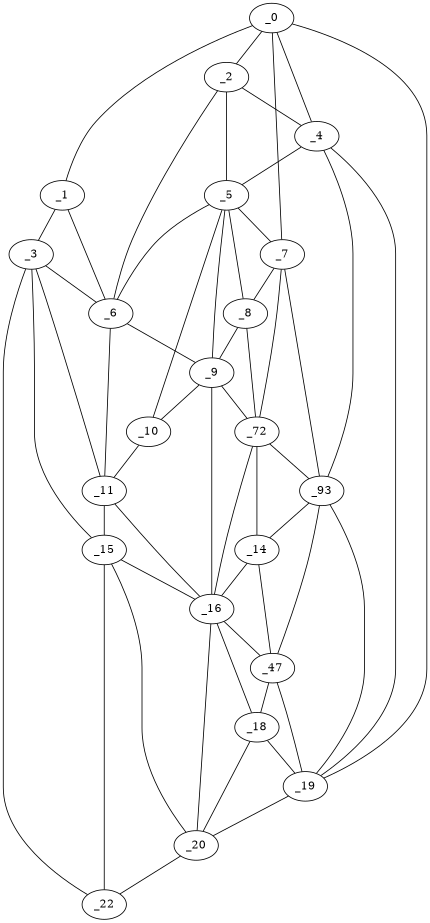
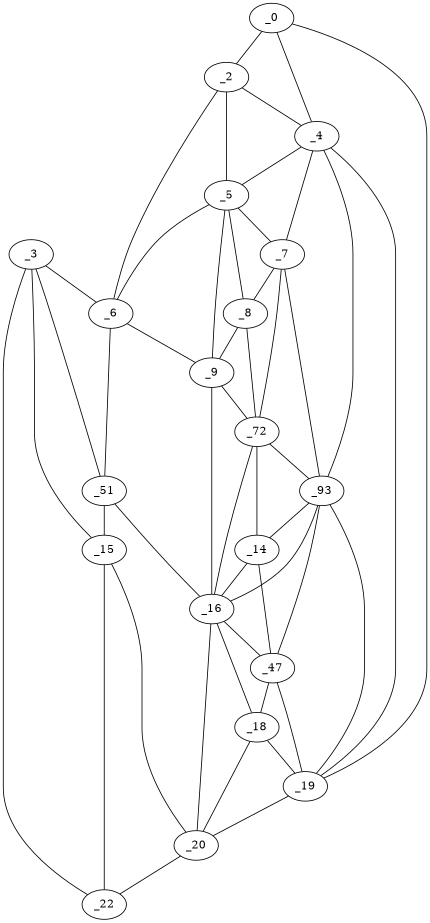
edge "_0" -- "_7": now "_4" -- "_7"
node "_1": removed
node "_10": removed
node "_11": label "_11" -> "_51"
edge "_15" -- "_16": now "_93" -- "_16"
